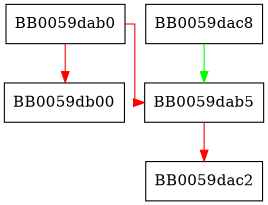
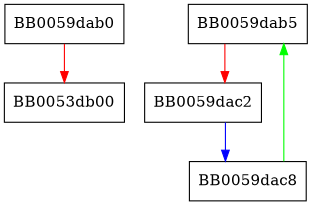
edge "BB0059dab0" -> "BB0059dab5": removed
node "BB0059db00": label "BB0059db00" -> "BB0053db00"
edge "BB0059dac2" -> "BB0059dac8": added
